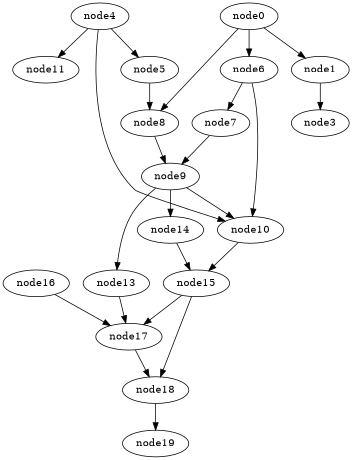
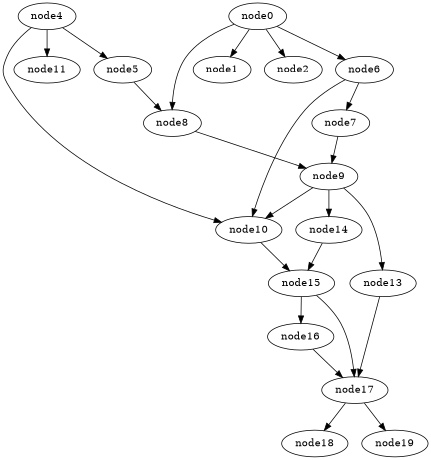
node "node2": added
node "node3": removed
edge "node15" -> "node18": now "node15" -> "node16"
edge "node18" -> "node19": now "node17" -> "node19"
